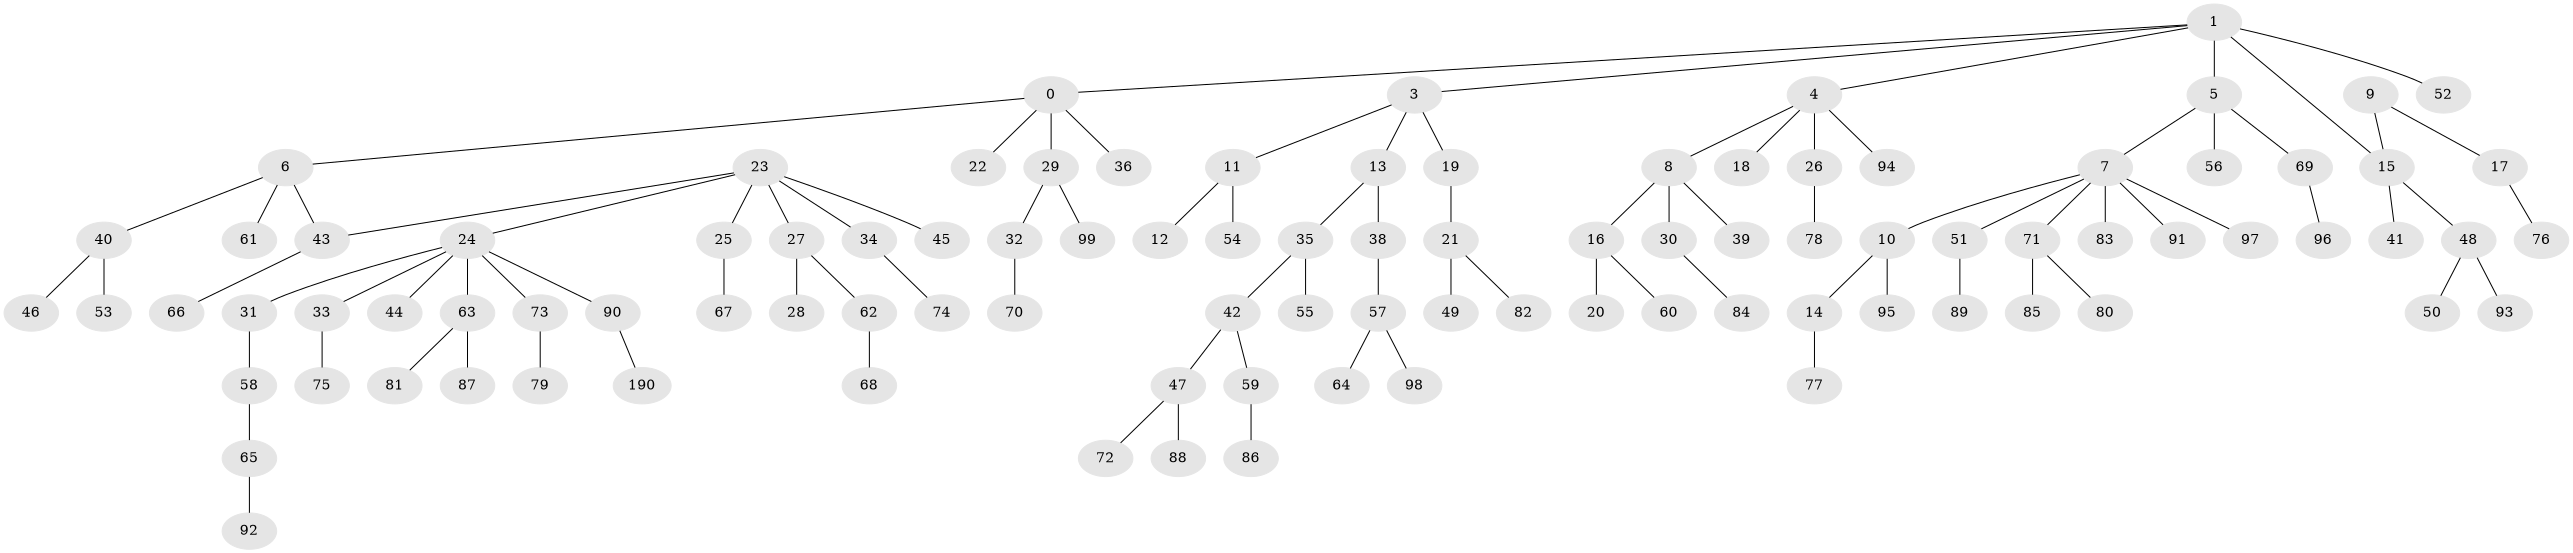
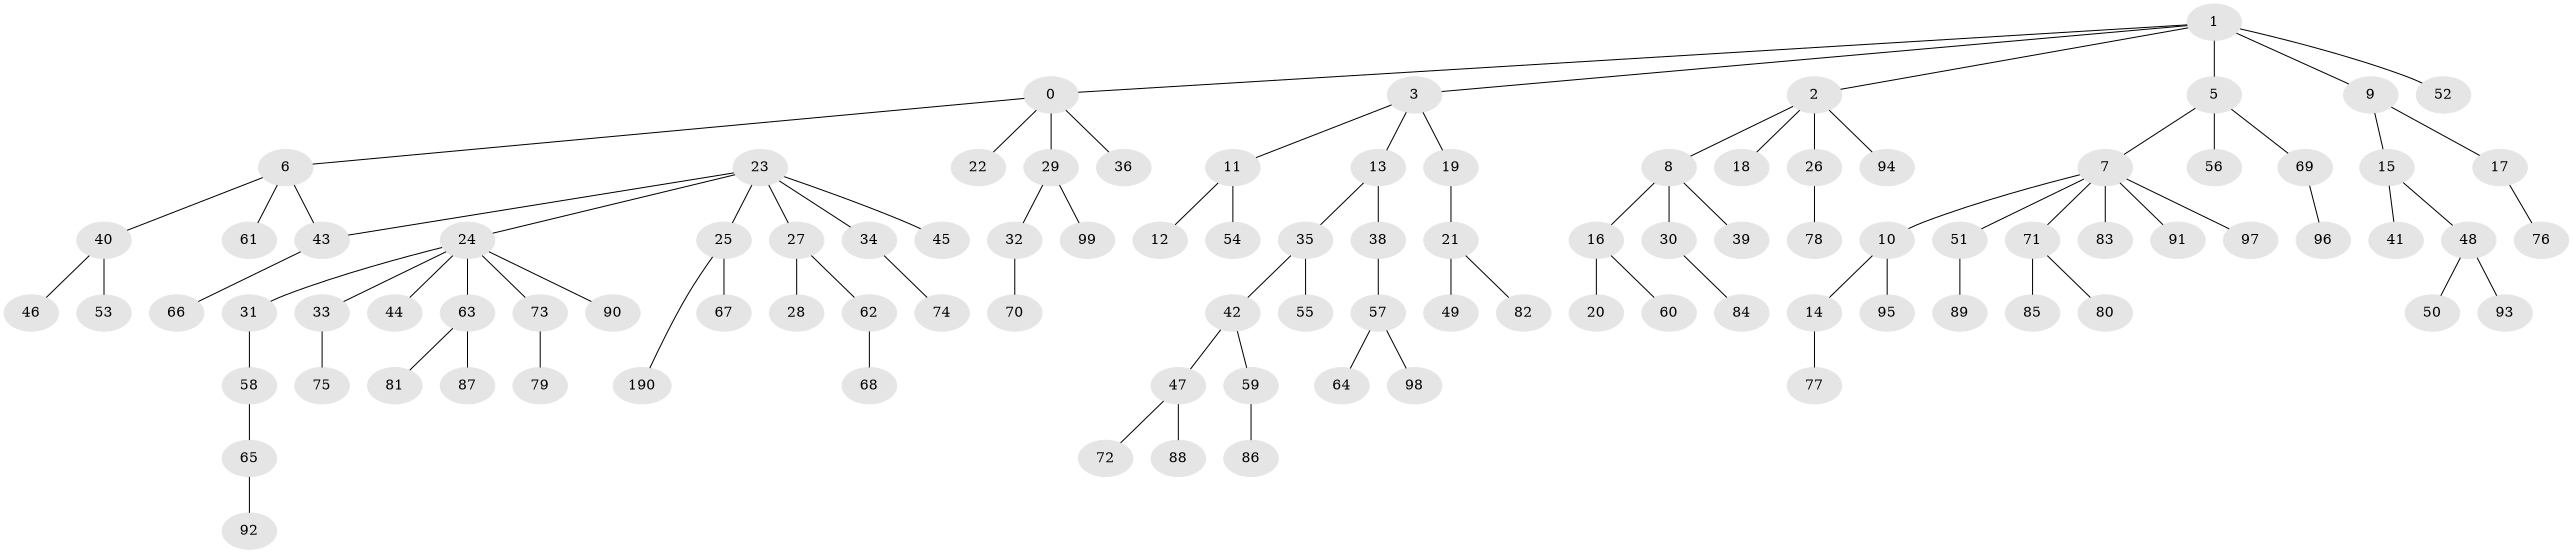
node "4": label "4" -> "2"
edge "1" -- "15": now "1" -- "9"
edge "90" -- "190": now "25" -- "190"
